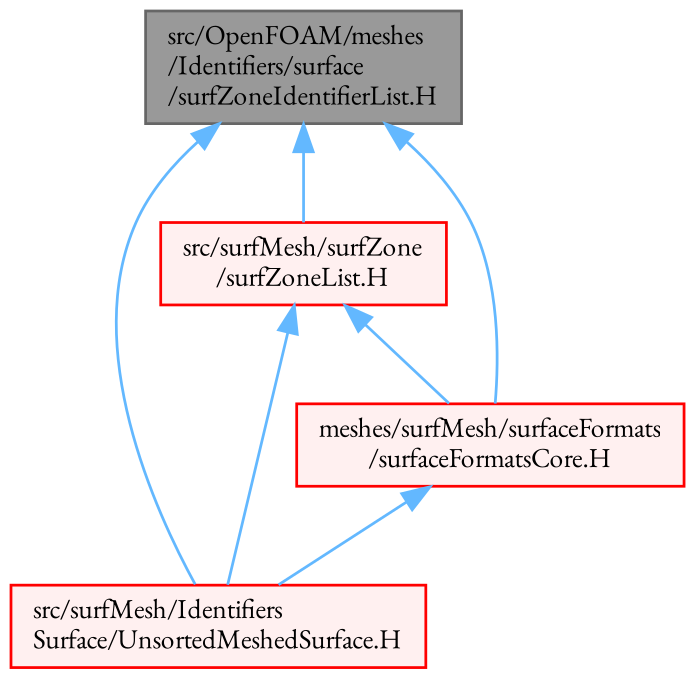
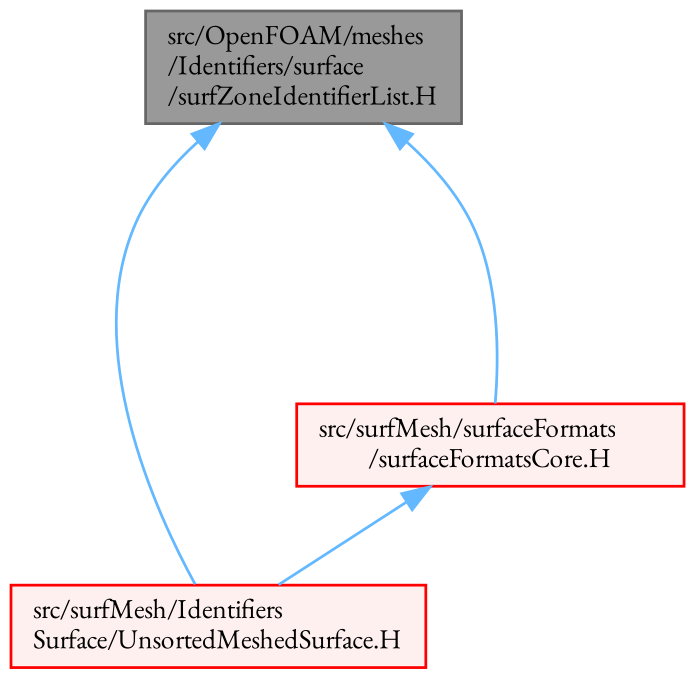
node "src/surfMesh/surfZone /surfZoneList.H": removed
node "meshes/surfMesh/surfaceFormats /surfaceFormatsCore.H": label "meshes/surfMesh/surfaceFormats /surfaceFormatsCore.H" -> "src/surfMesh/surfaceFormats /surfaceFormatsCore.H"
